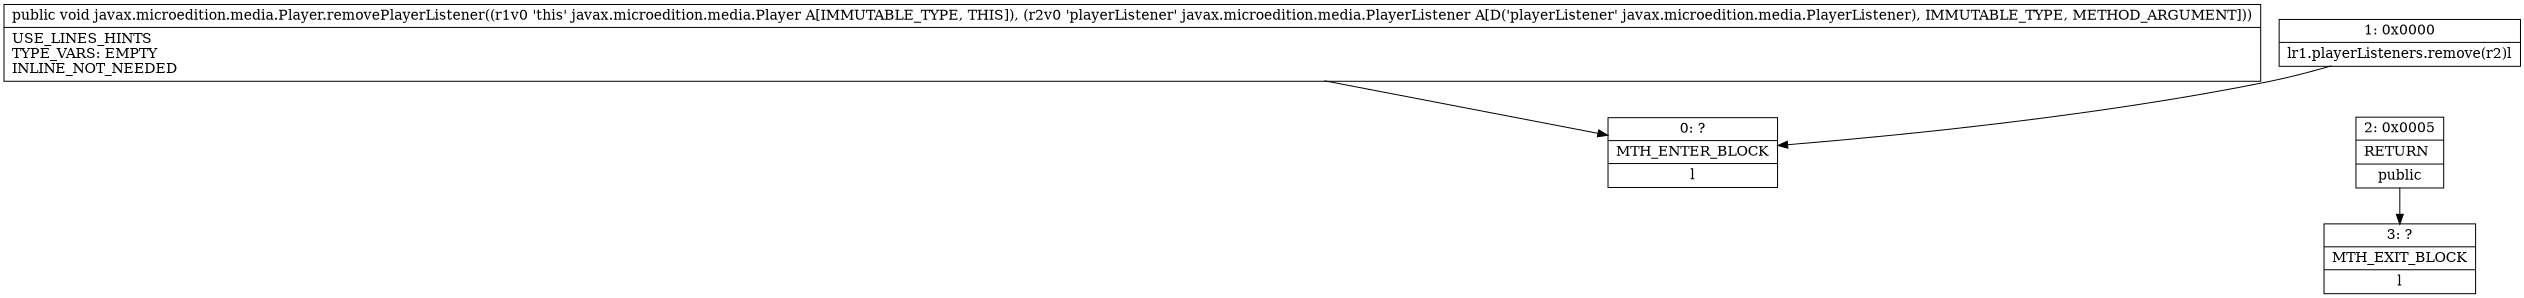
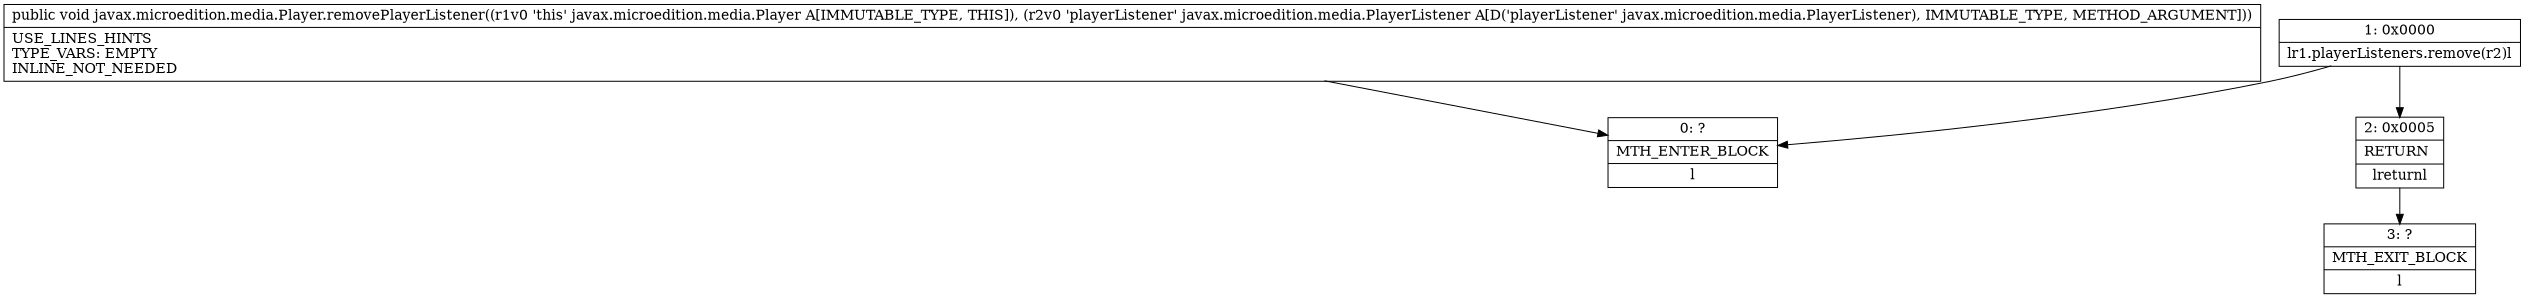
edge "1: 0x0000" -> "2: 0x0005": added
node "2: 0x0005": text "public" -> "lreturnl"
